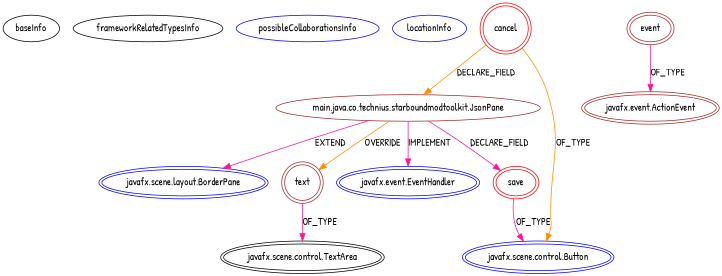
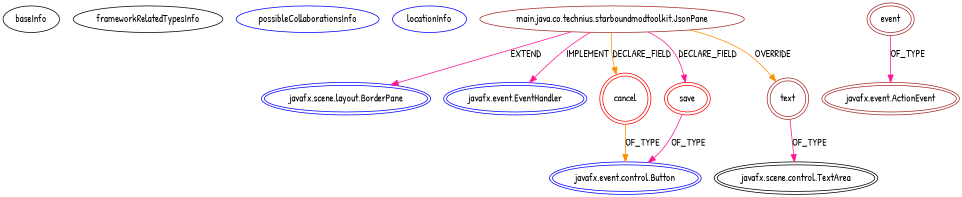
edge "cancel" -> "main.java.co.technius.starboundmodtoolkit.JsonPane": reversed
node "javafx.scene.control.Button": label "javafx.scene.control.Button" -> "javafx.event.control.Button"
